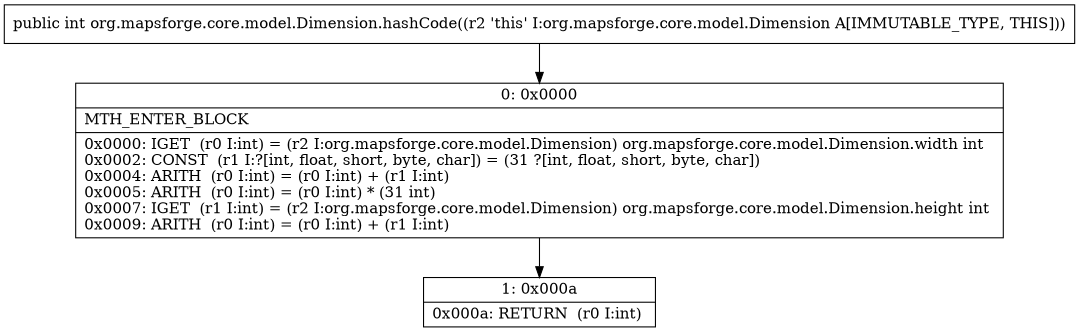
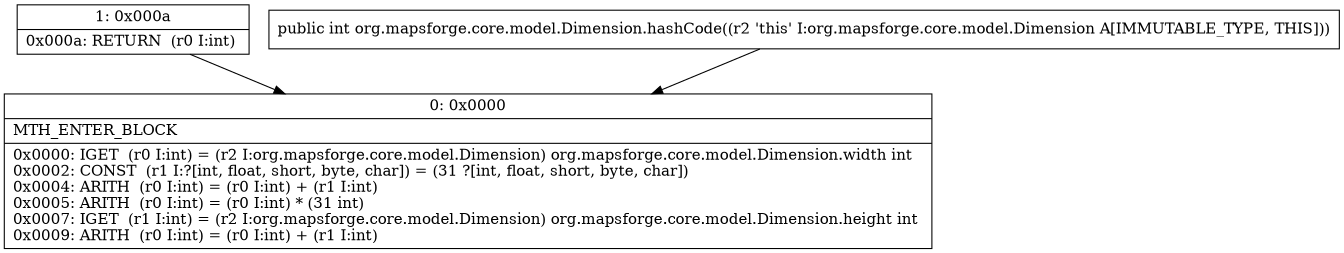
edge "0: 0x0000" -> "1: 0x000a": reversed
